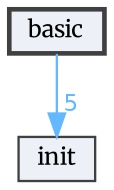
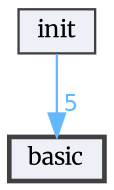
edge "basic" -> "init": reversed
